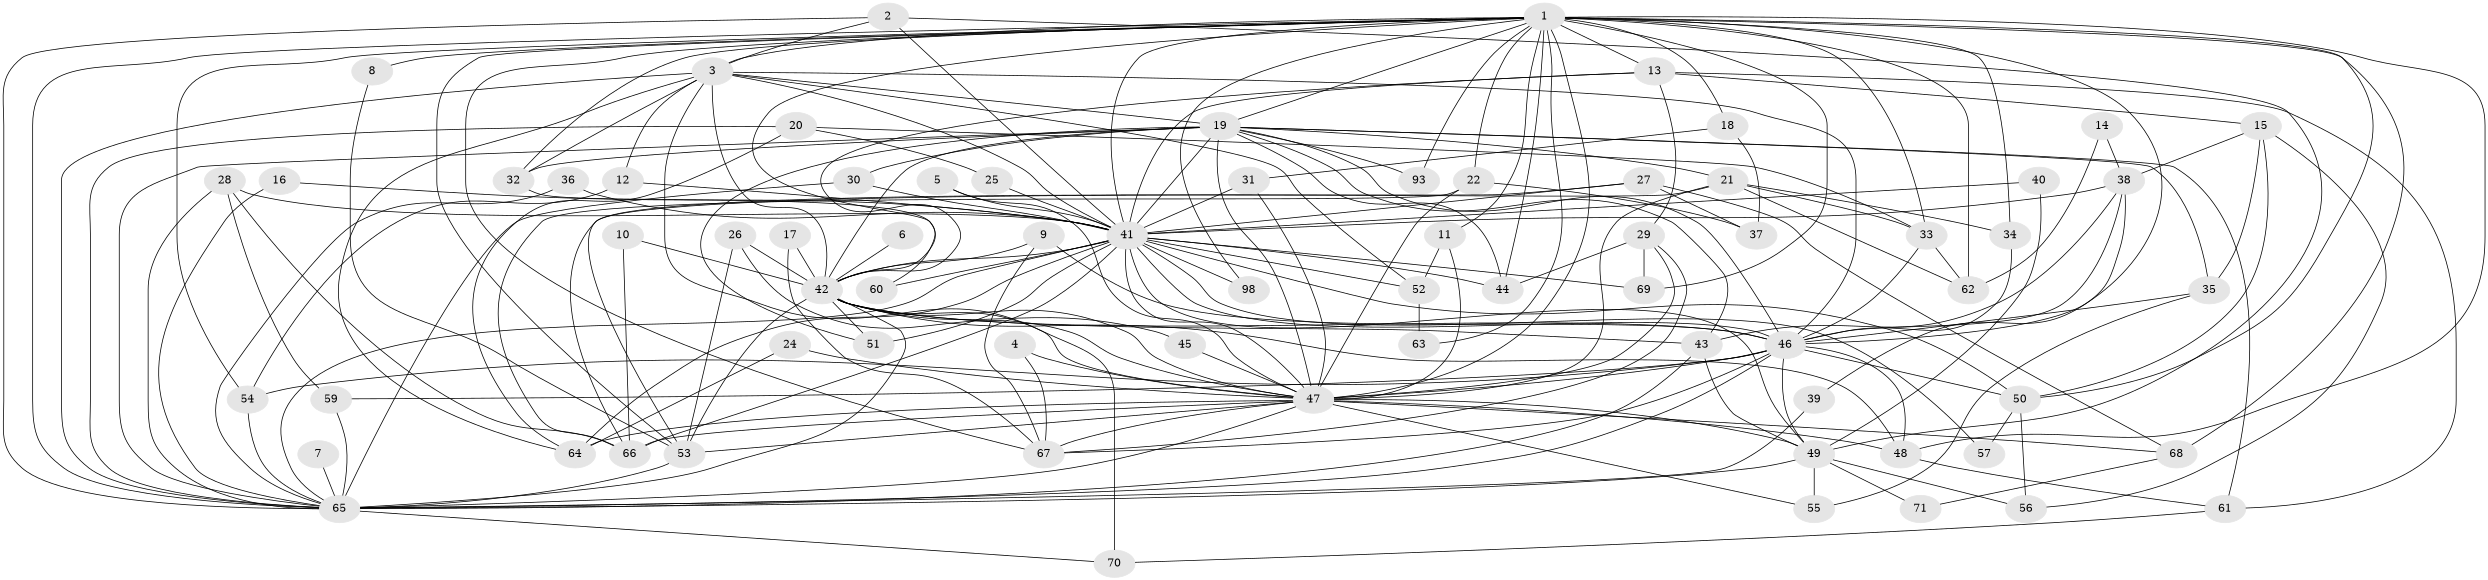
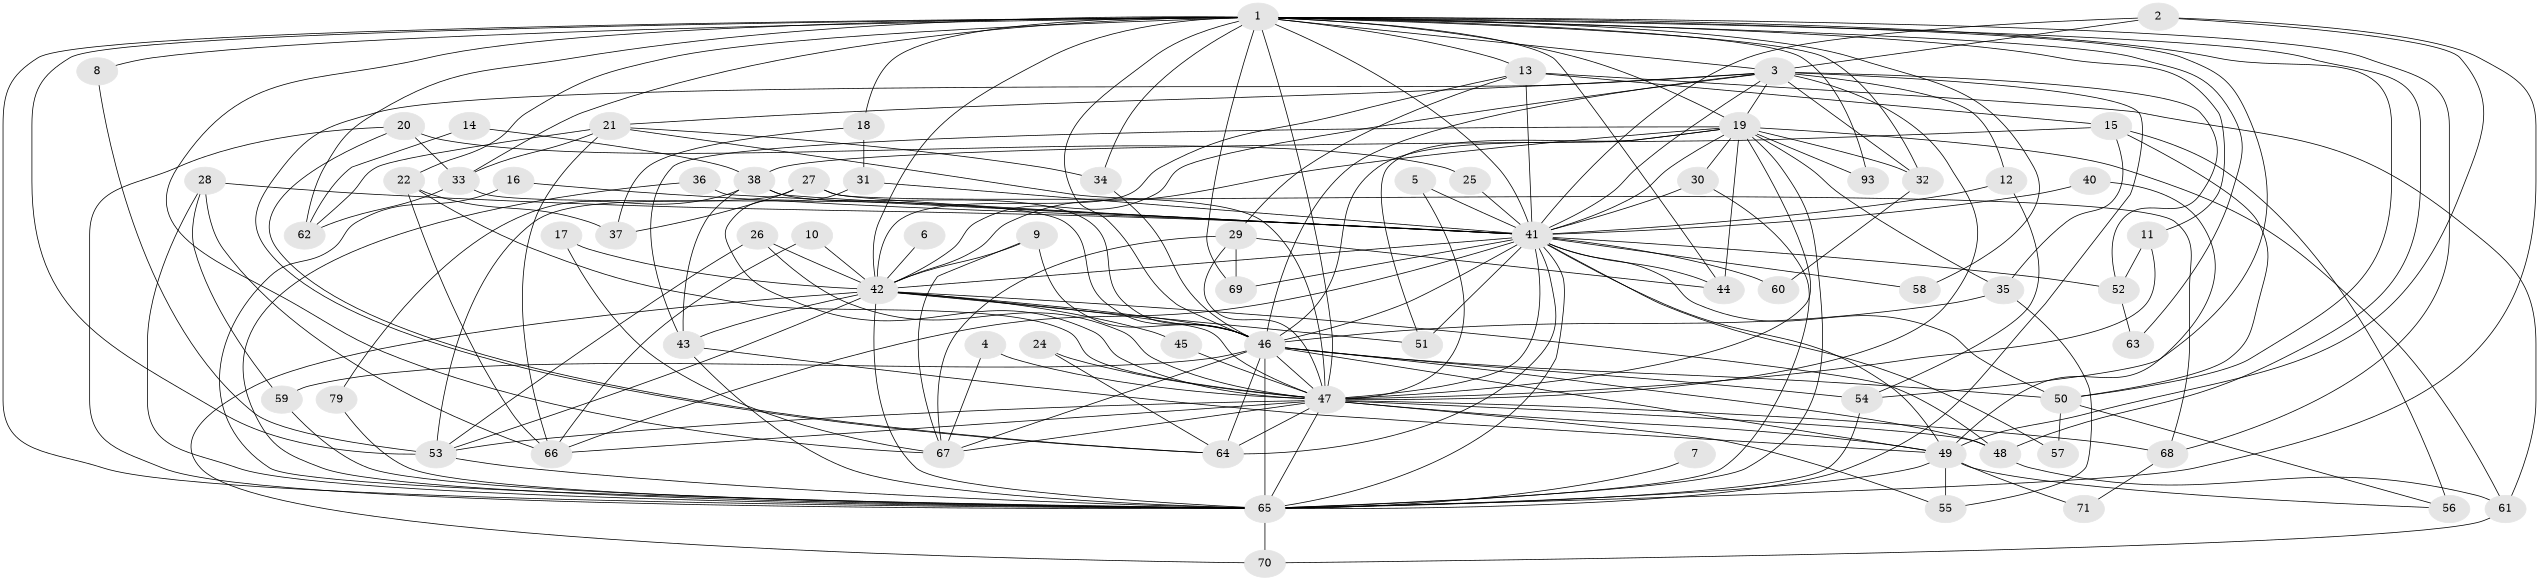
edge "19" -- "21": now "3" -- "21"
node "98": label "98" -> "58"
edge "46" -- "64": added
node "39": label "39" -> "79"
